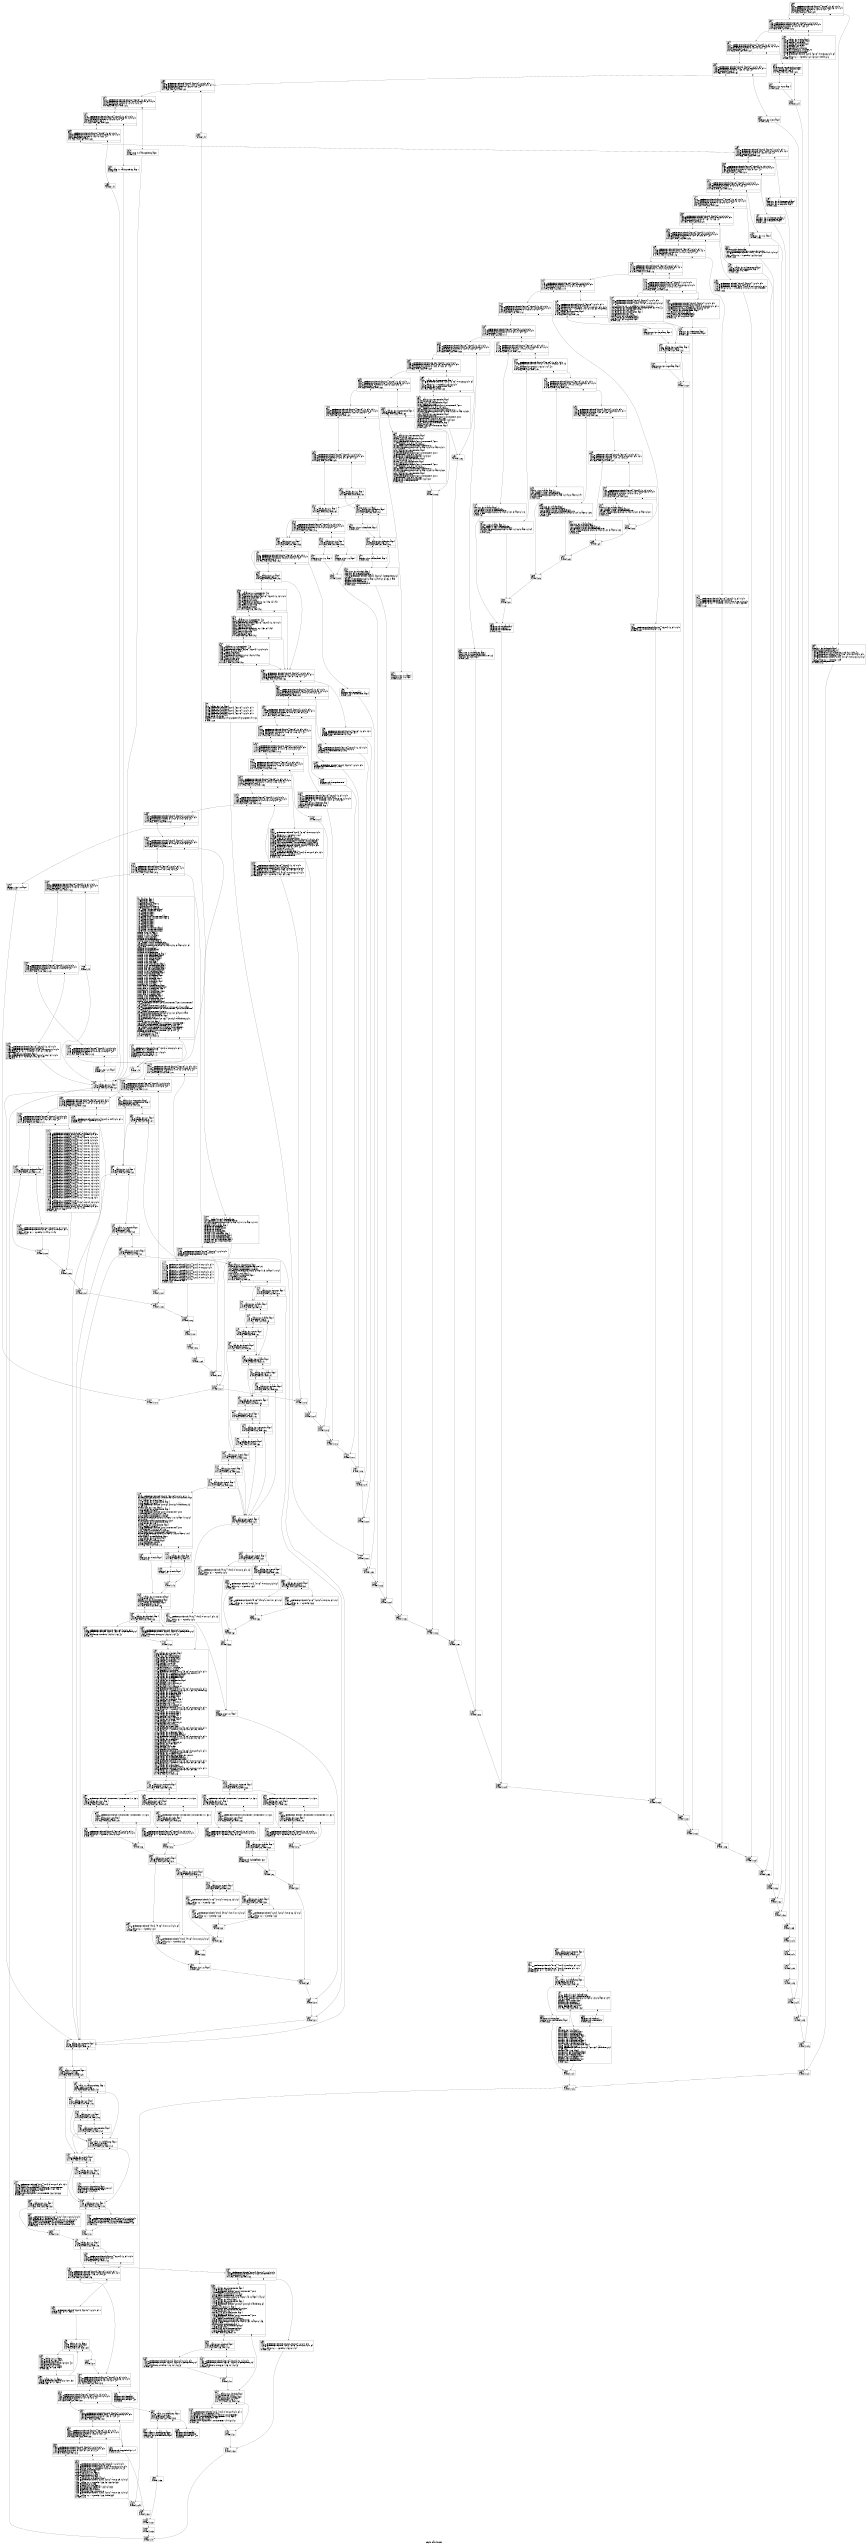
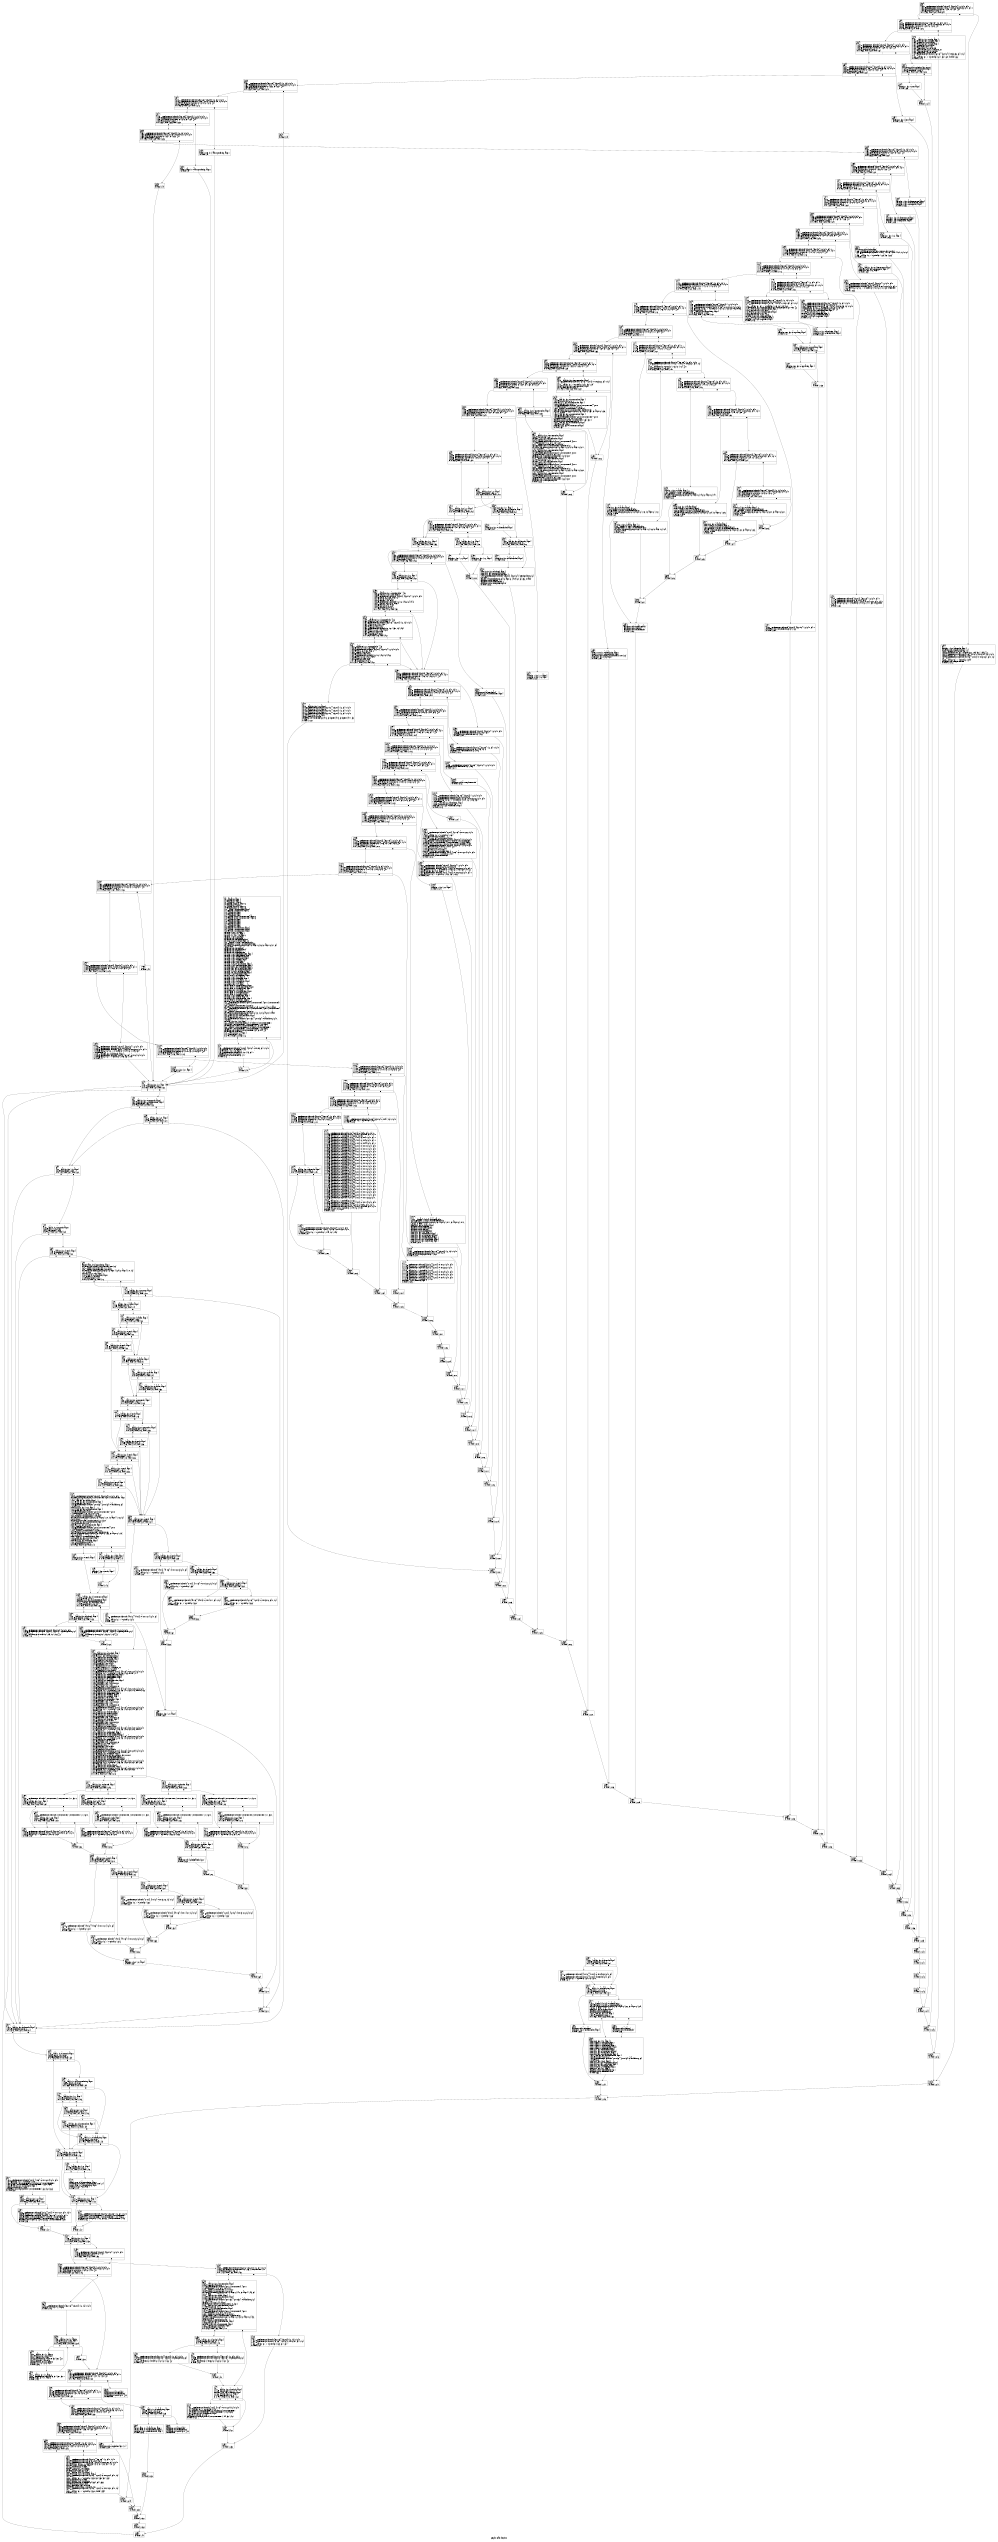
edge "%1210:" -> "%1212:": now "%1211:" -> "%1212:"
